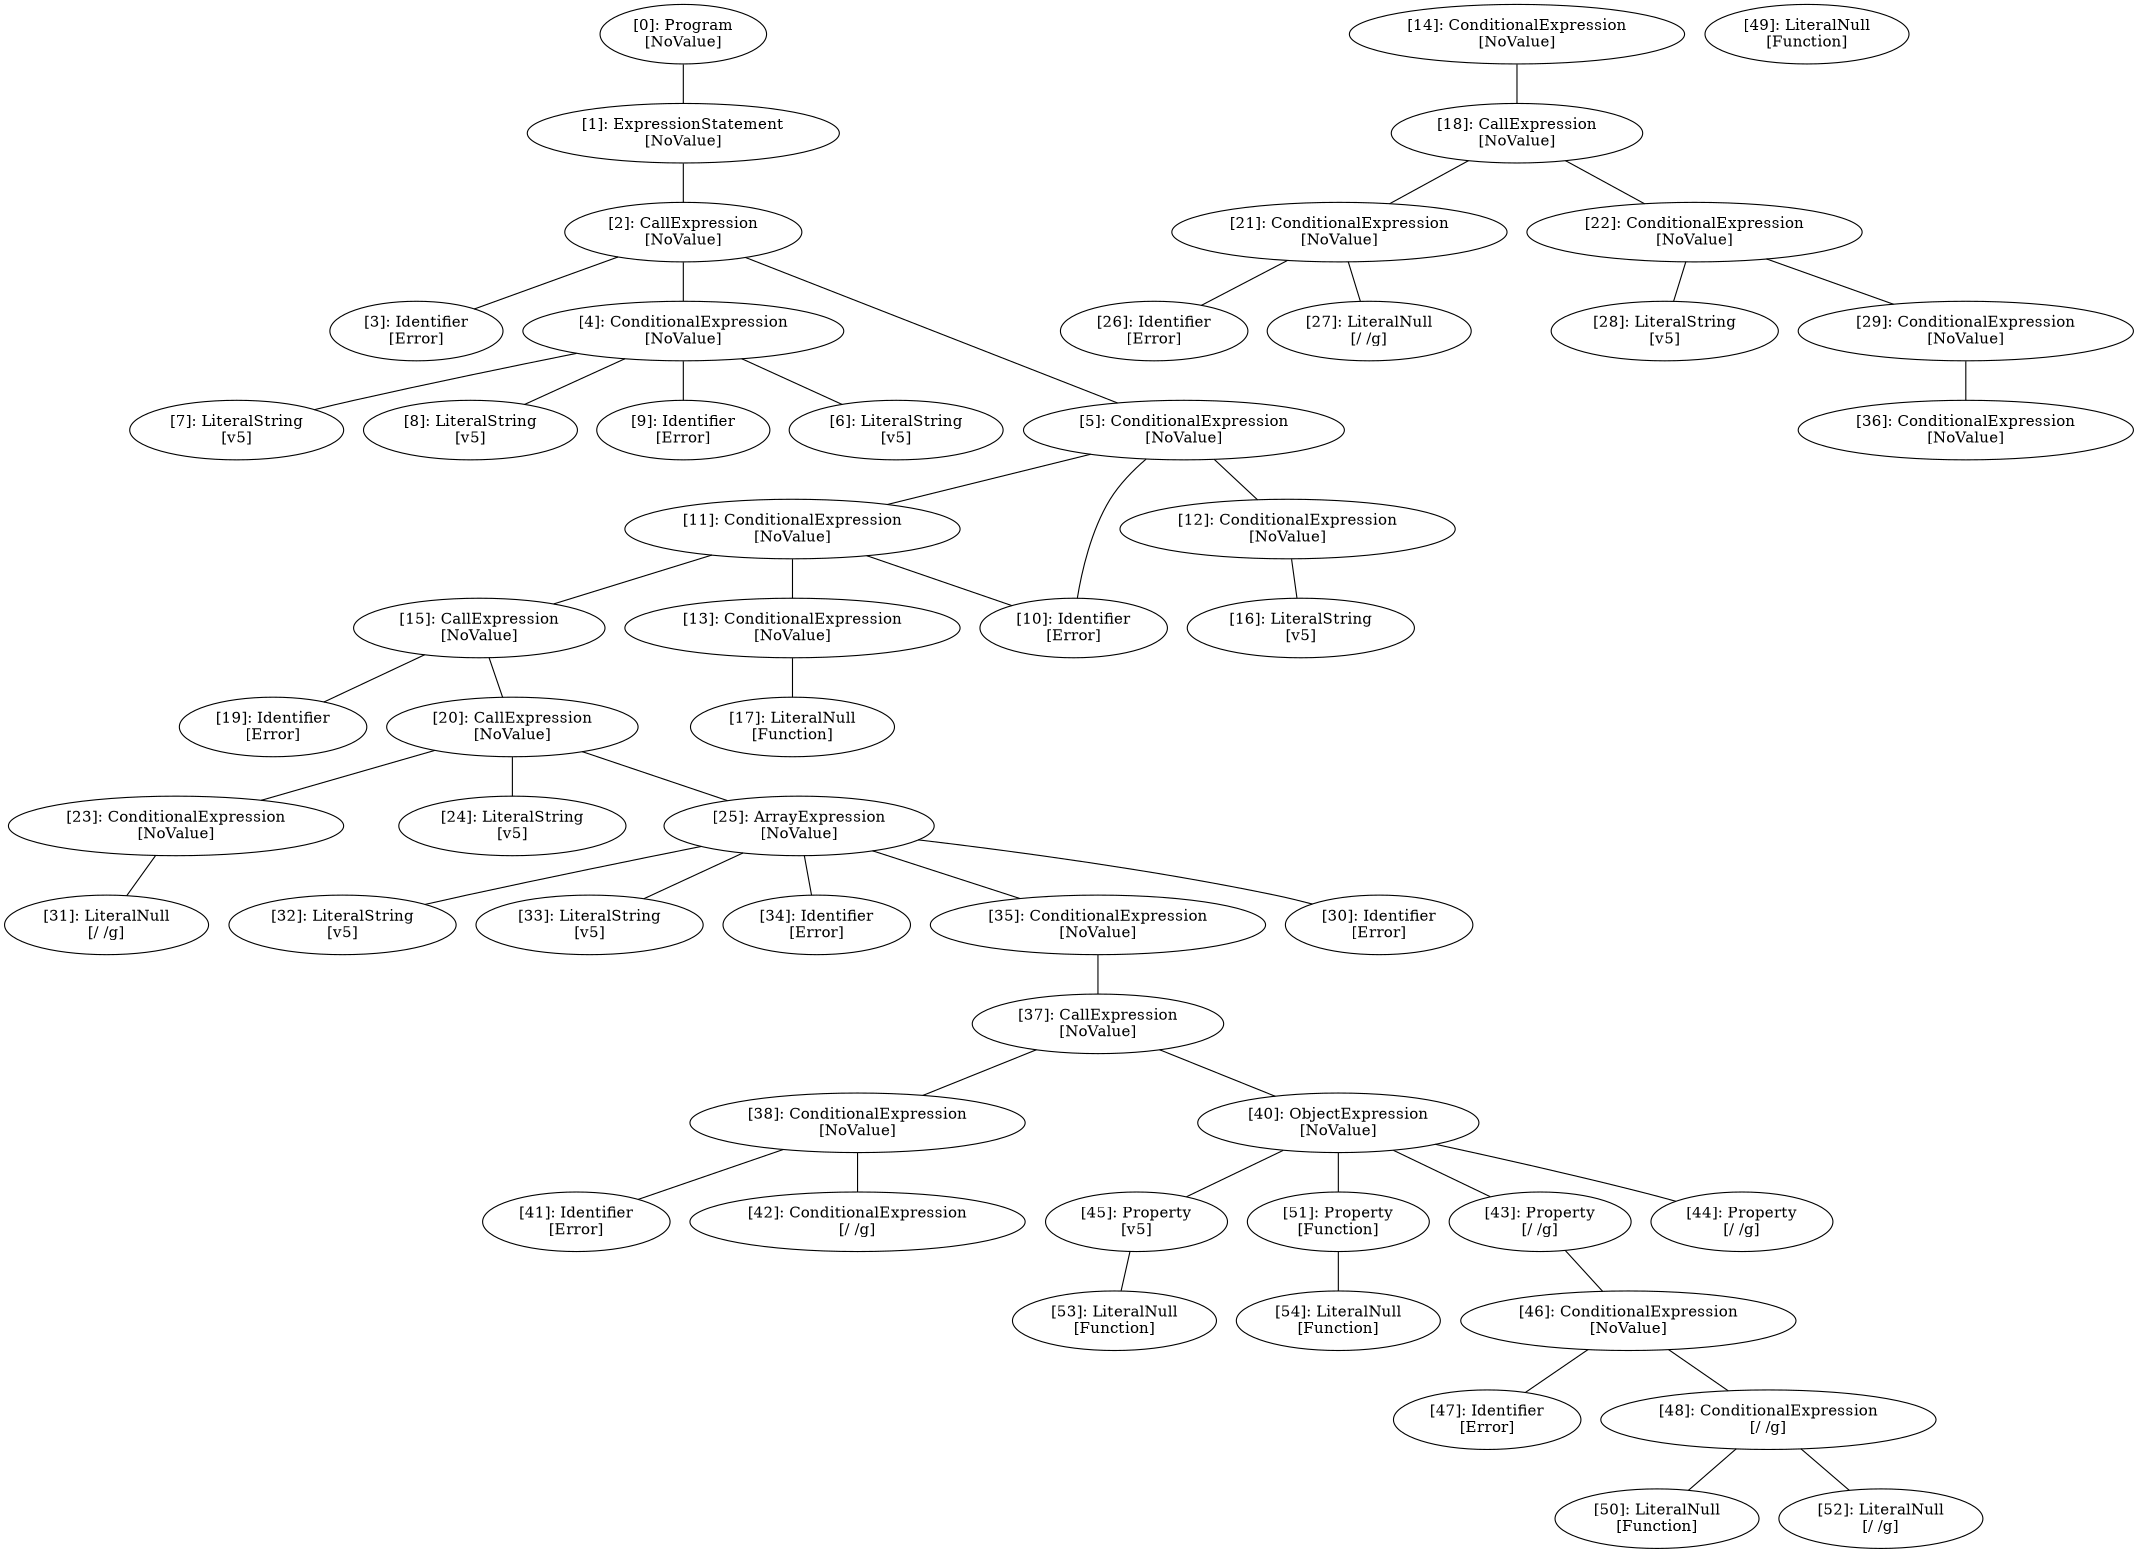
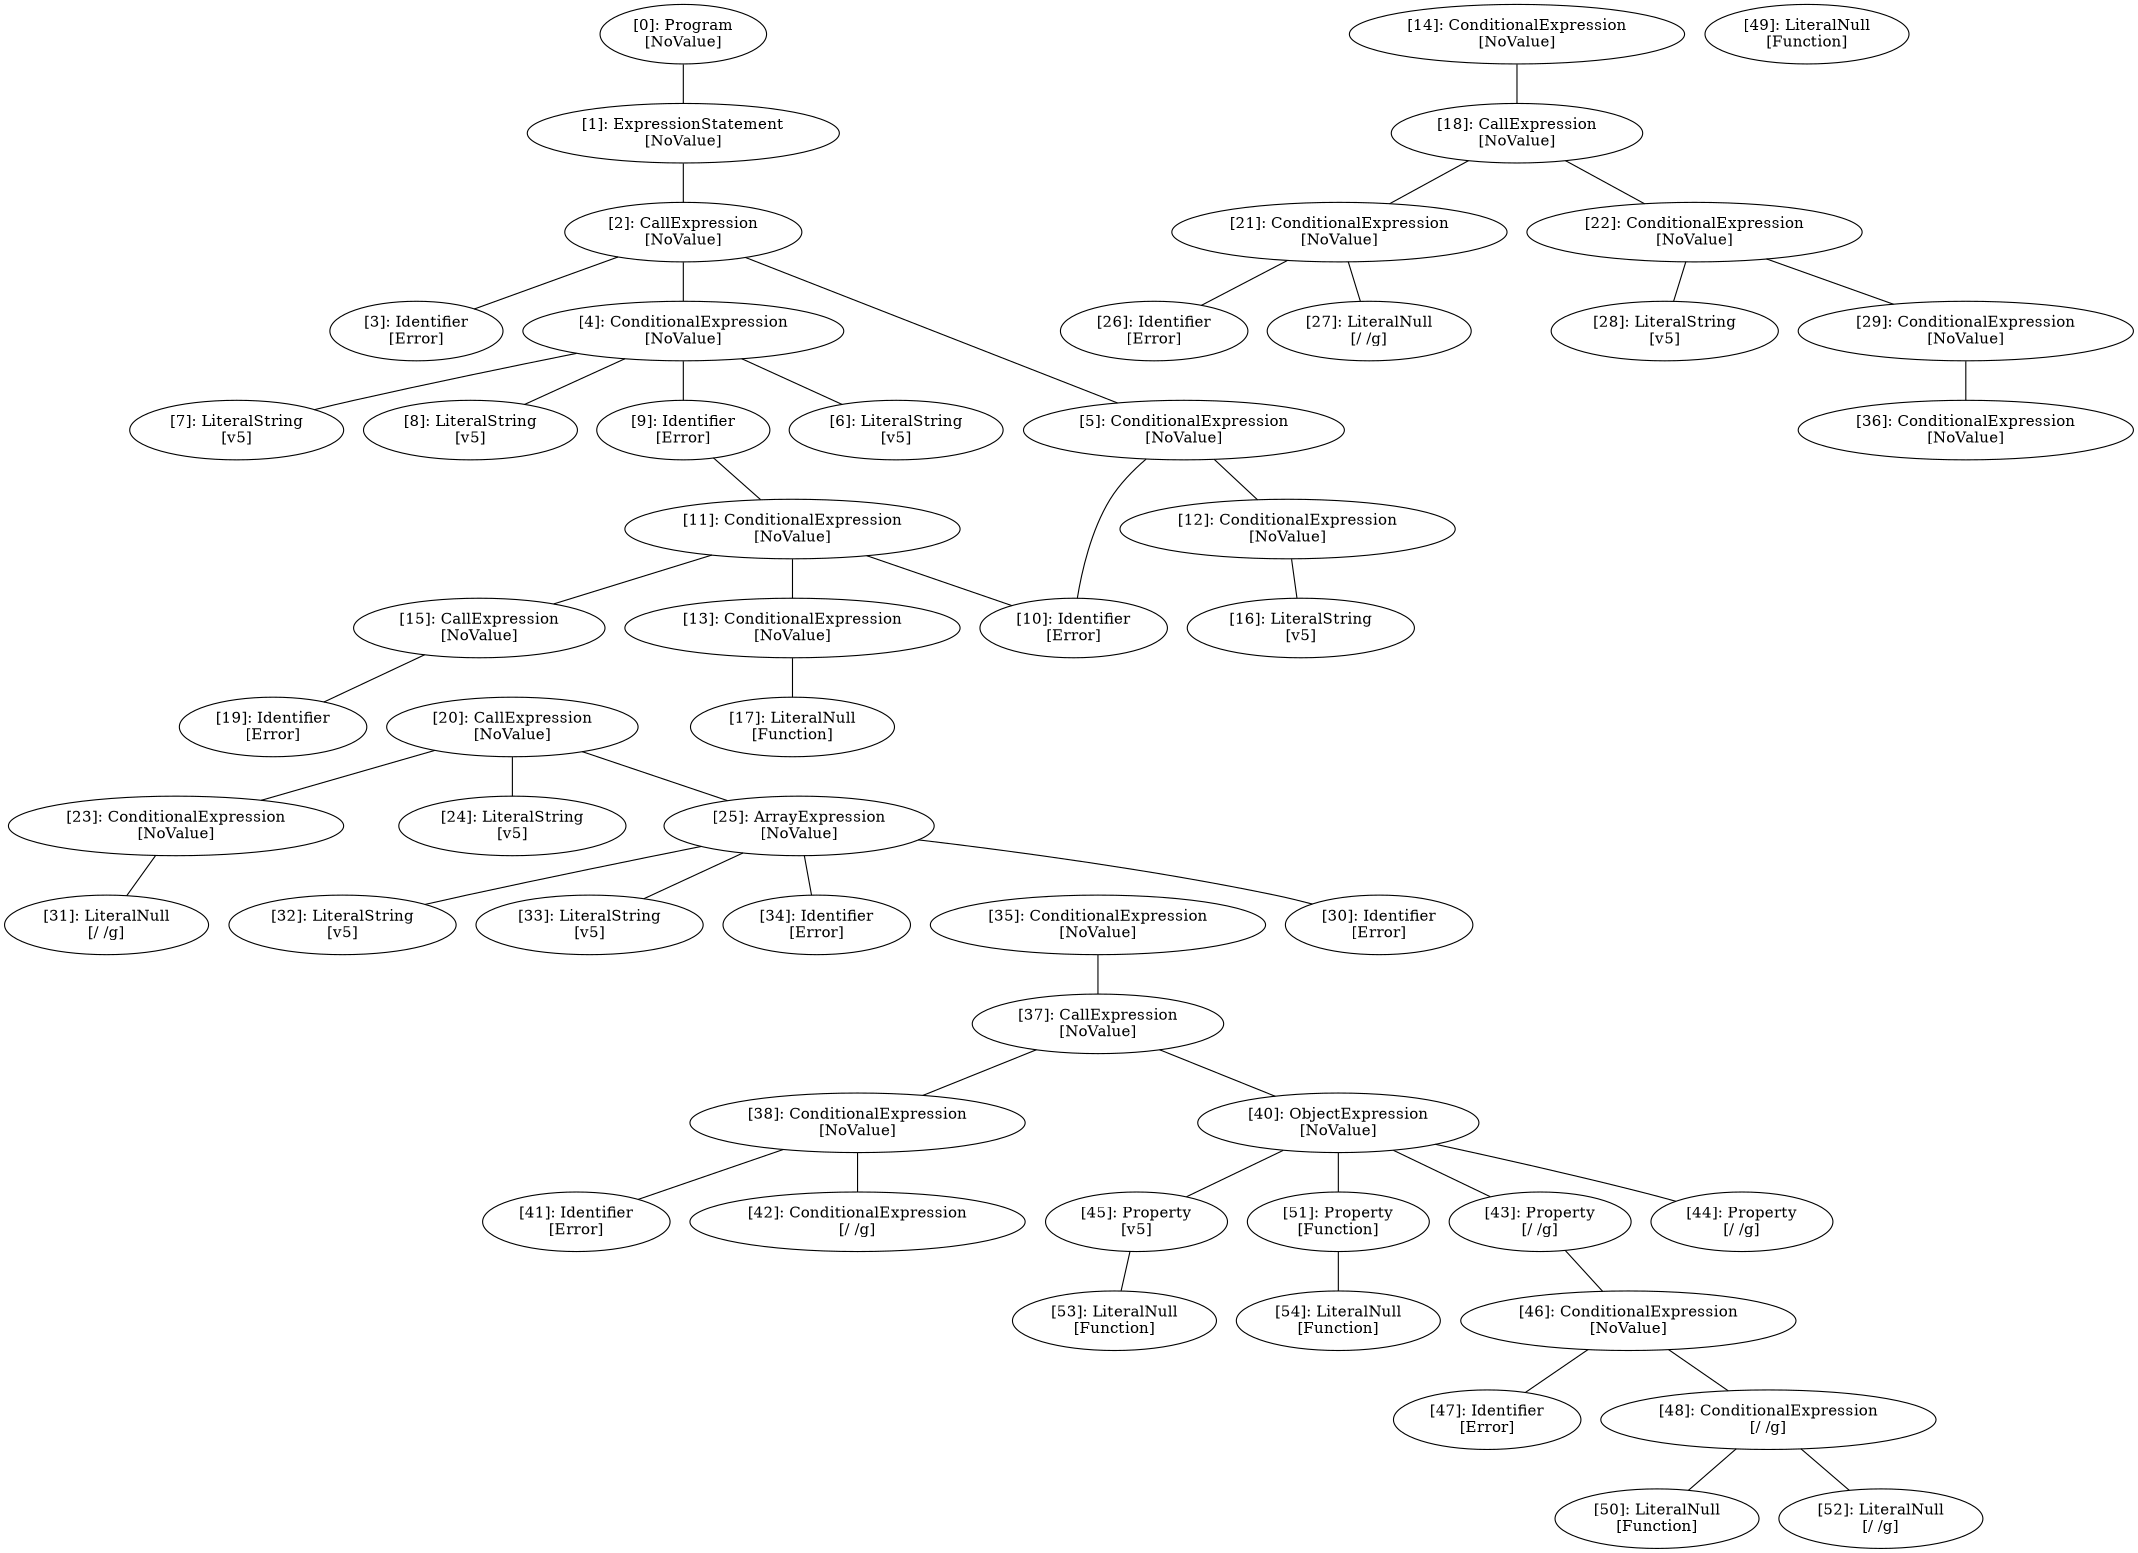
edge "[5]: ConditionalExpression [NoValue]" -- "[11]: ConditionalExpression [NoValue]": now "[9]: Identifier [Error]" -- "[11]: ConditionalExpression [NoValue]"
edge "[15]: CallExpression [NoValue]" -- "[20]: CallExpression [NoValue]": removed
edge "[25]: ArrayExpression [NoValue]" -- "[35]: ConditionalExpression [NoValue]": removed
